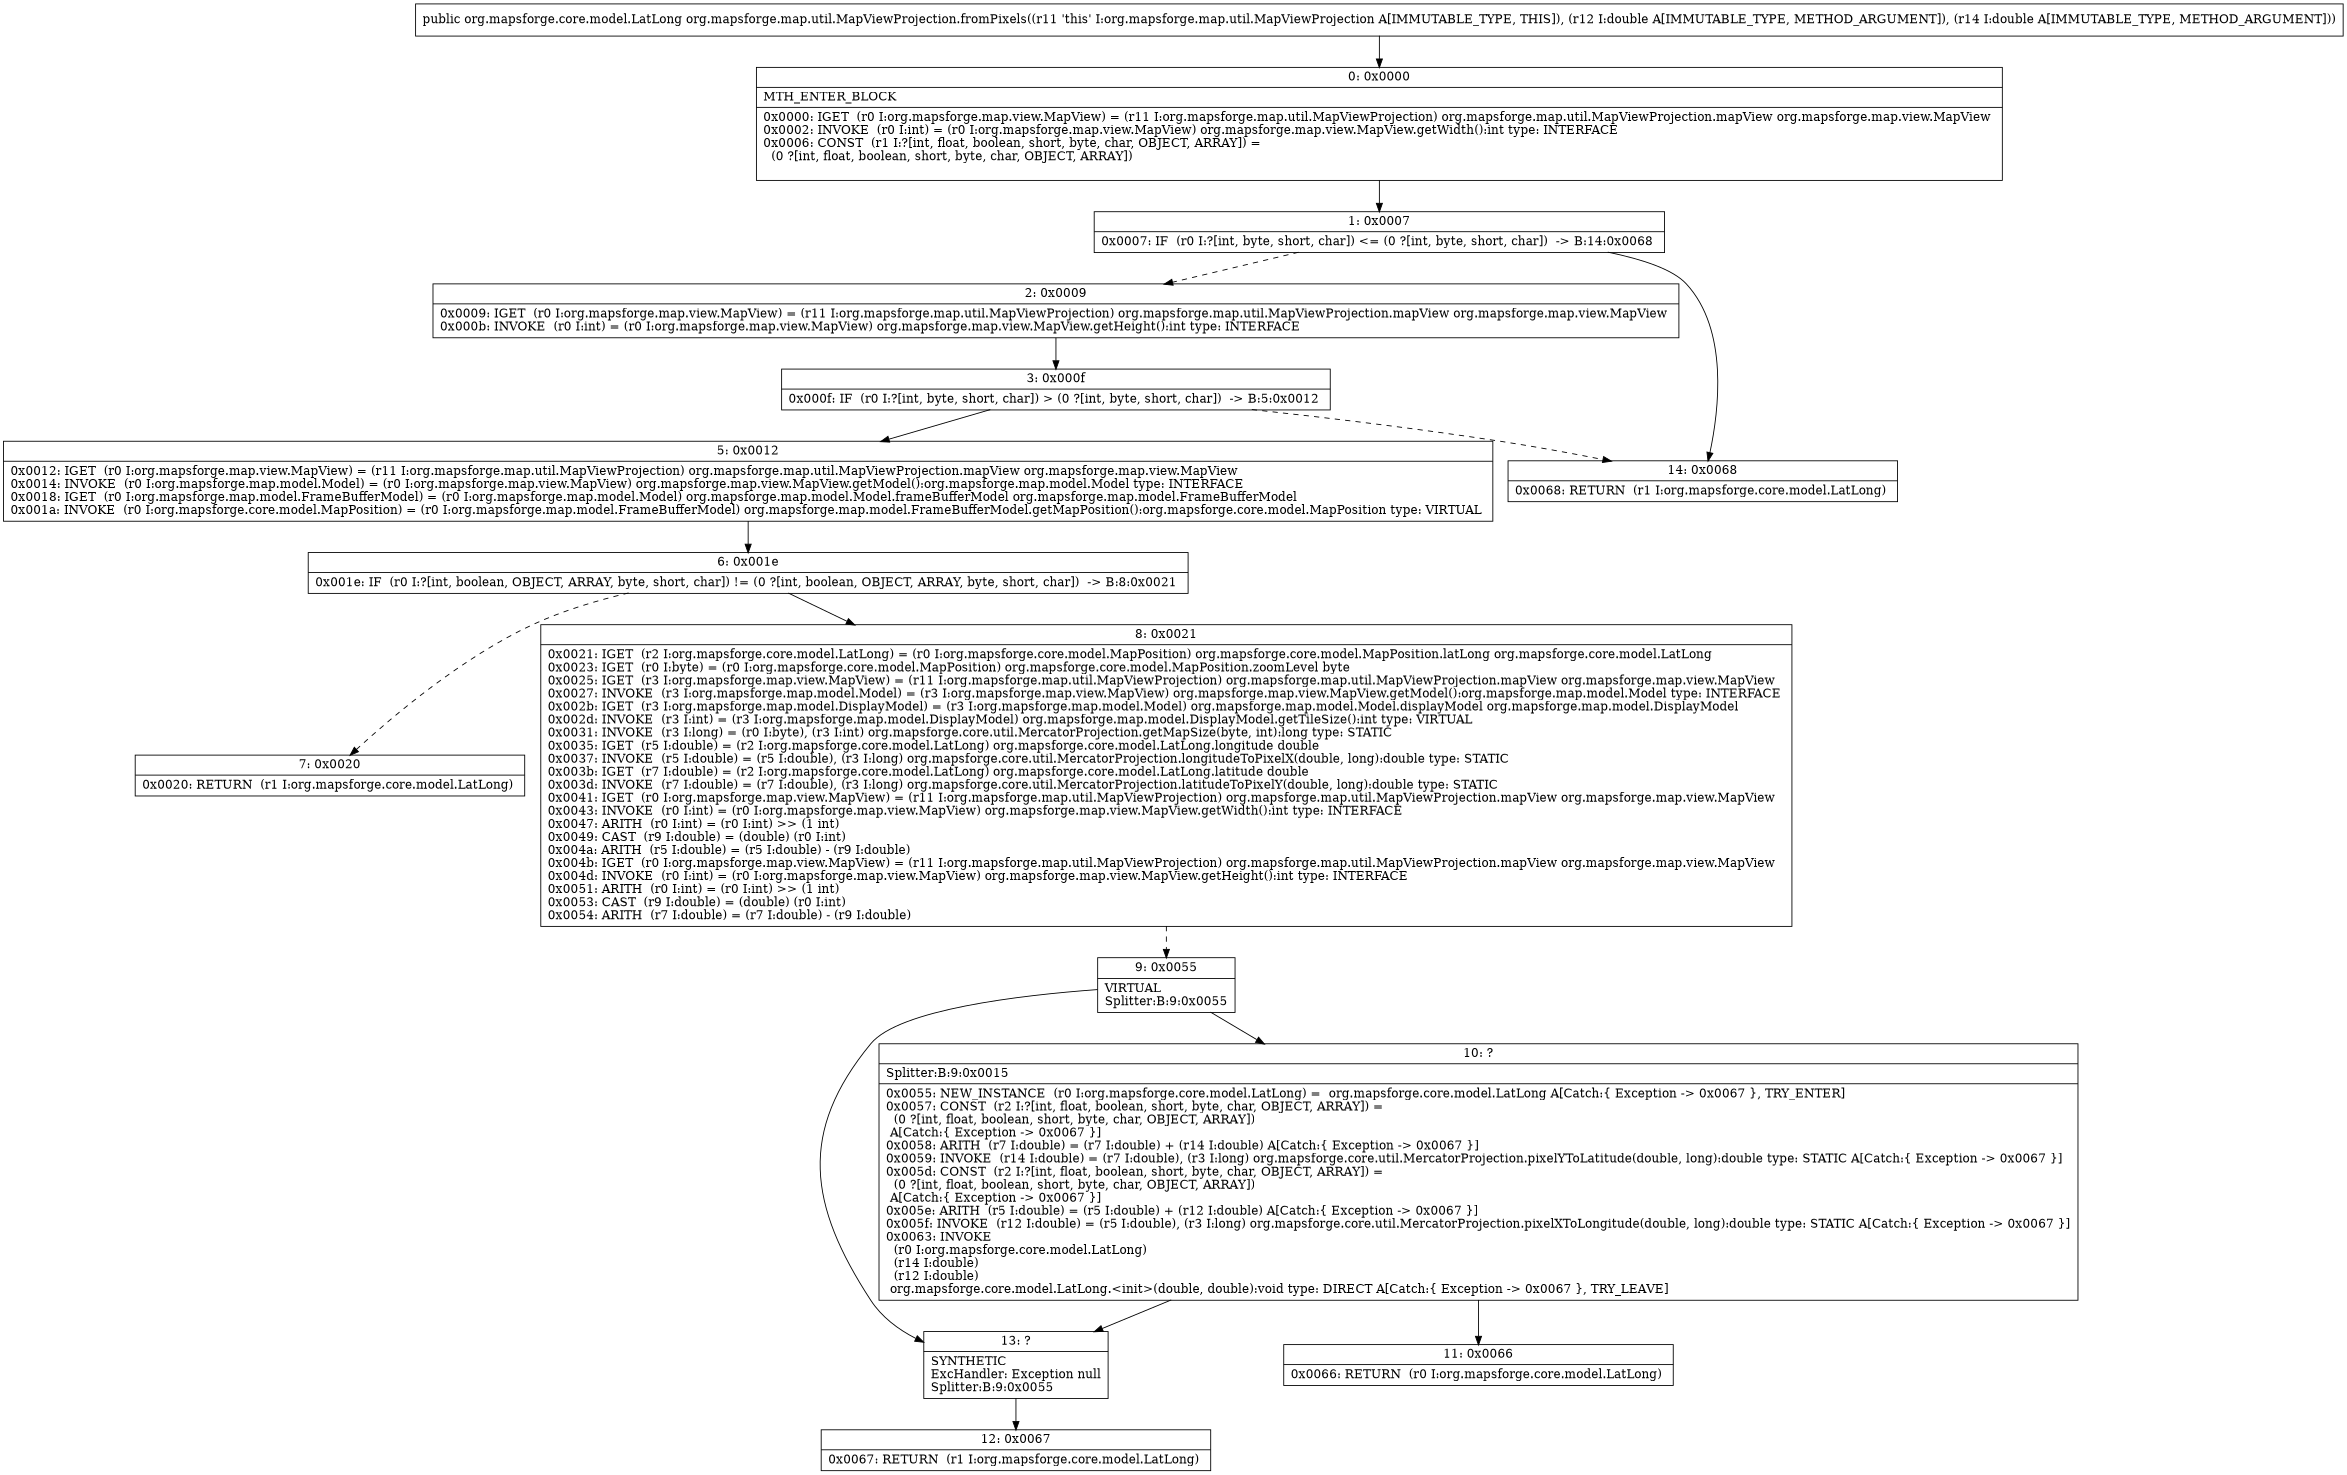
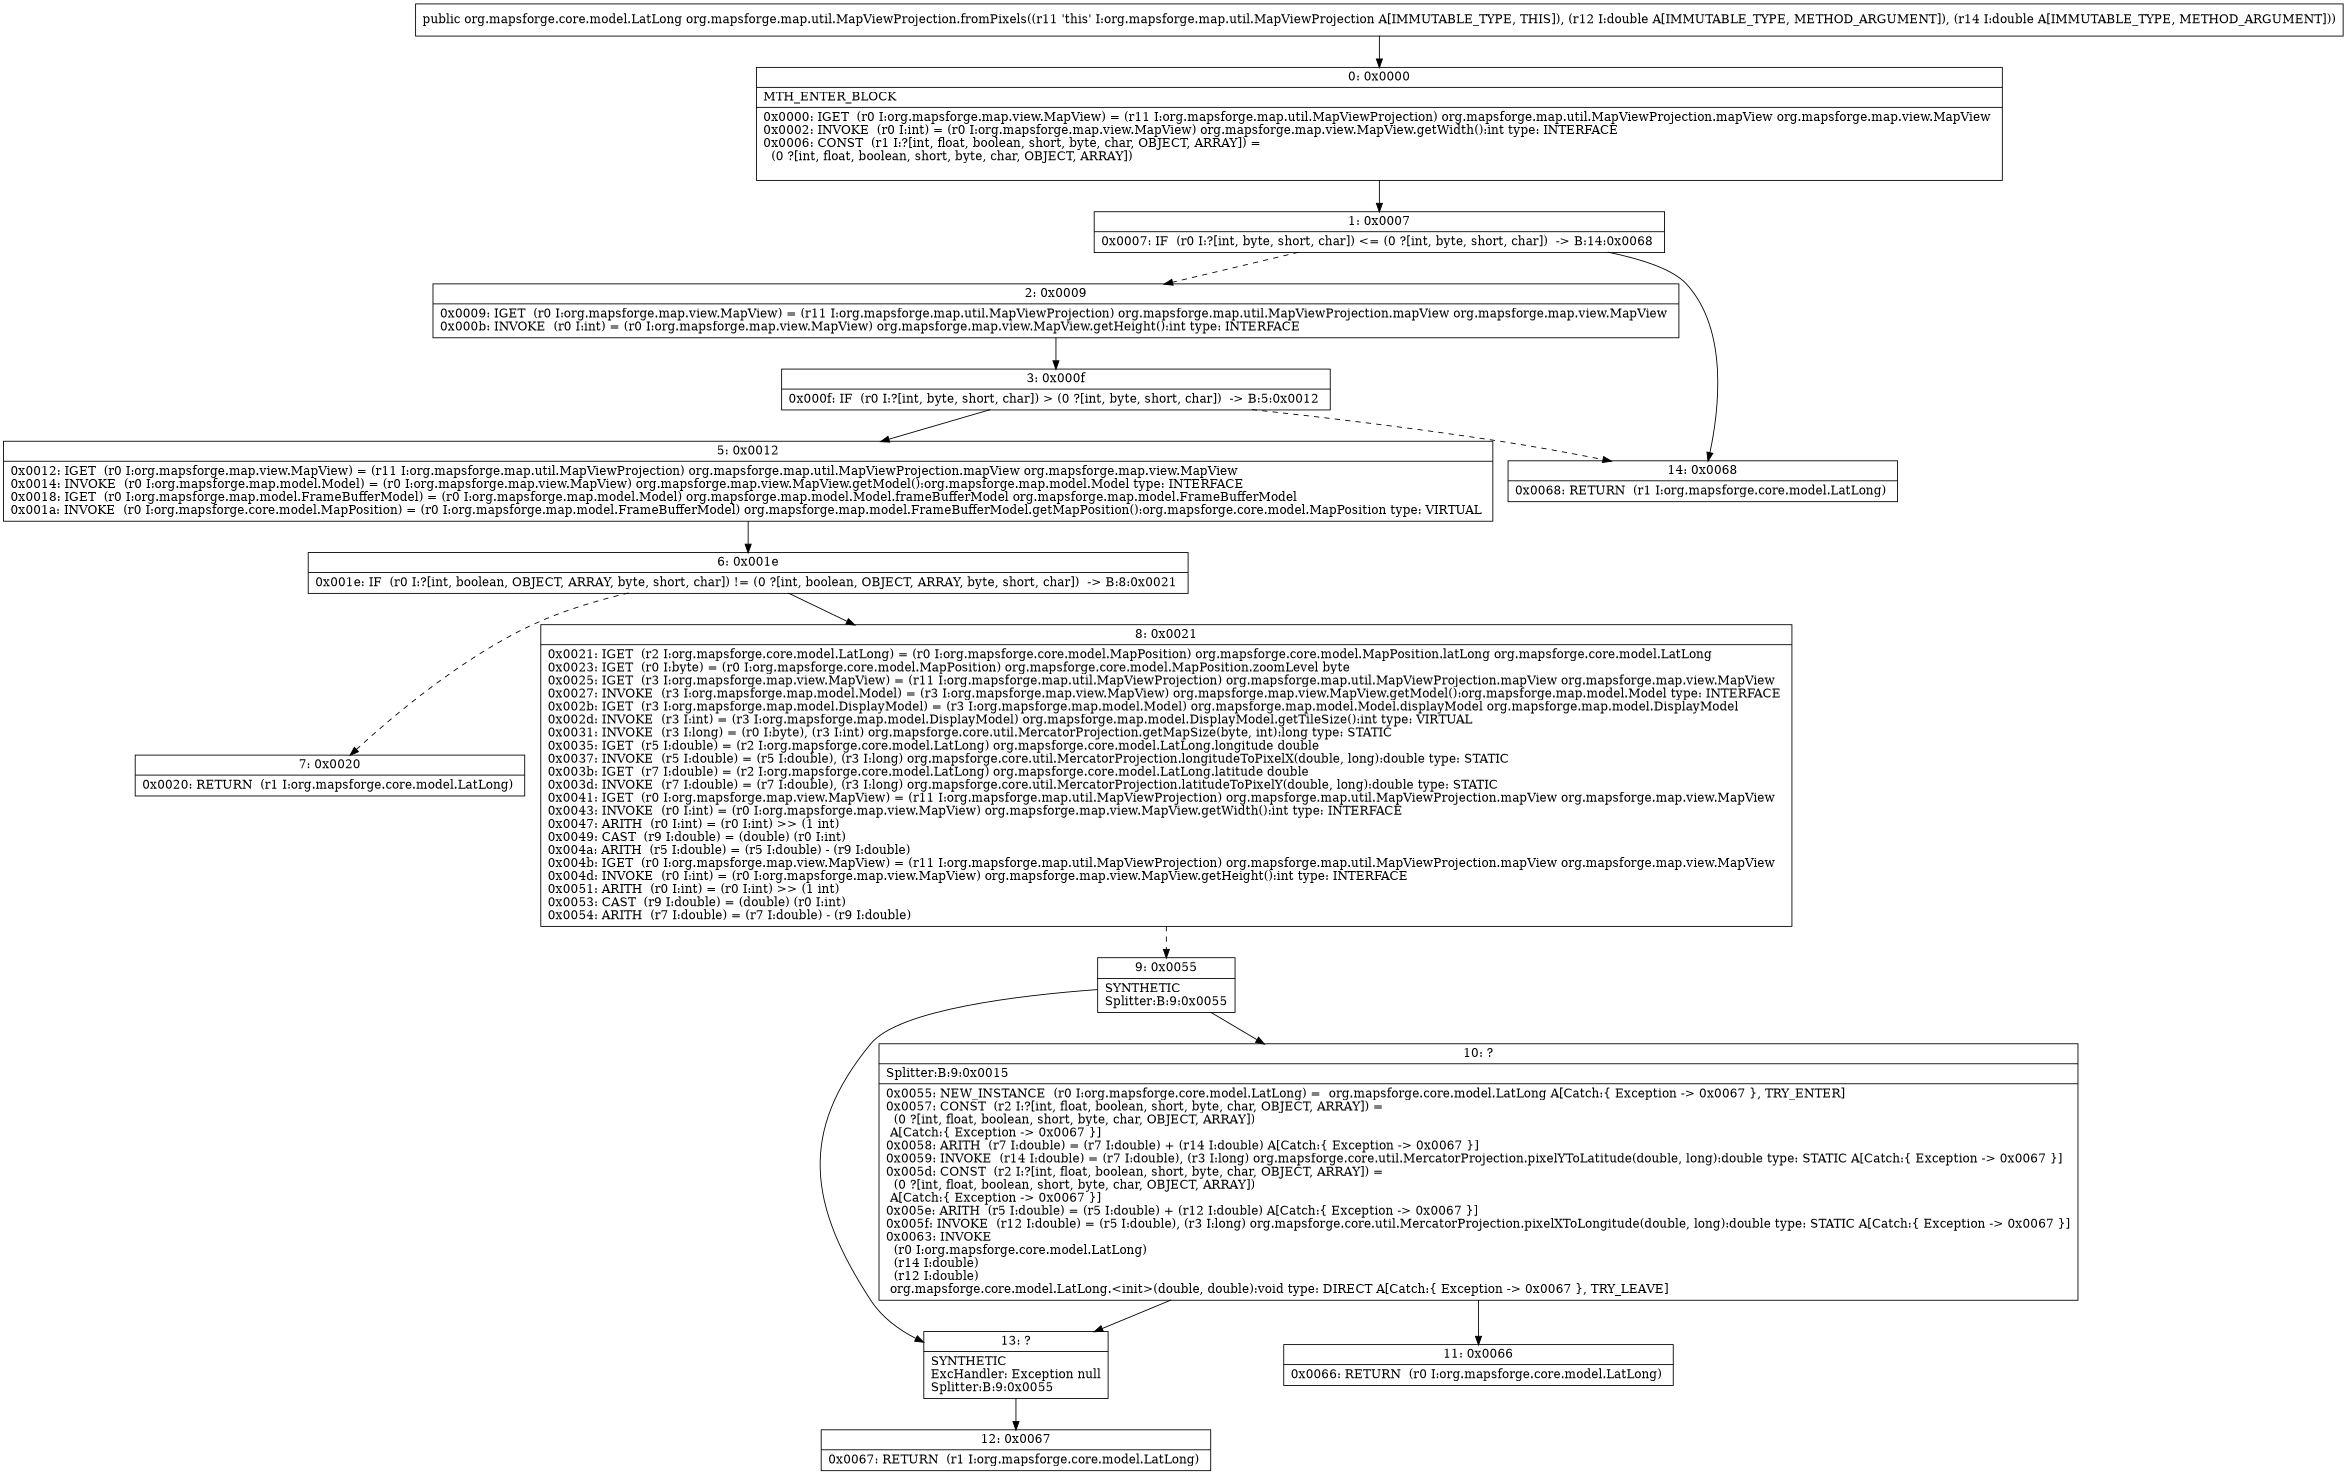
node "9: 0x0055": text "VIRTUAL" -> "SYNTHETIC"
